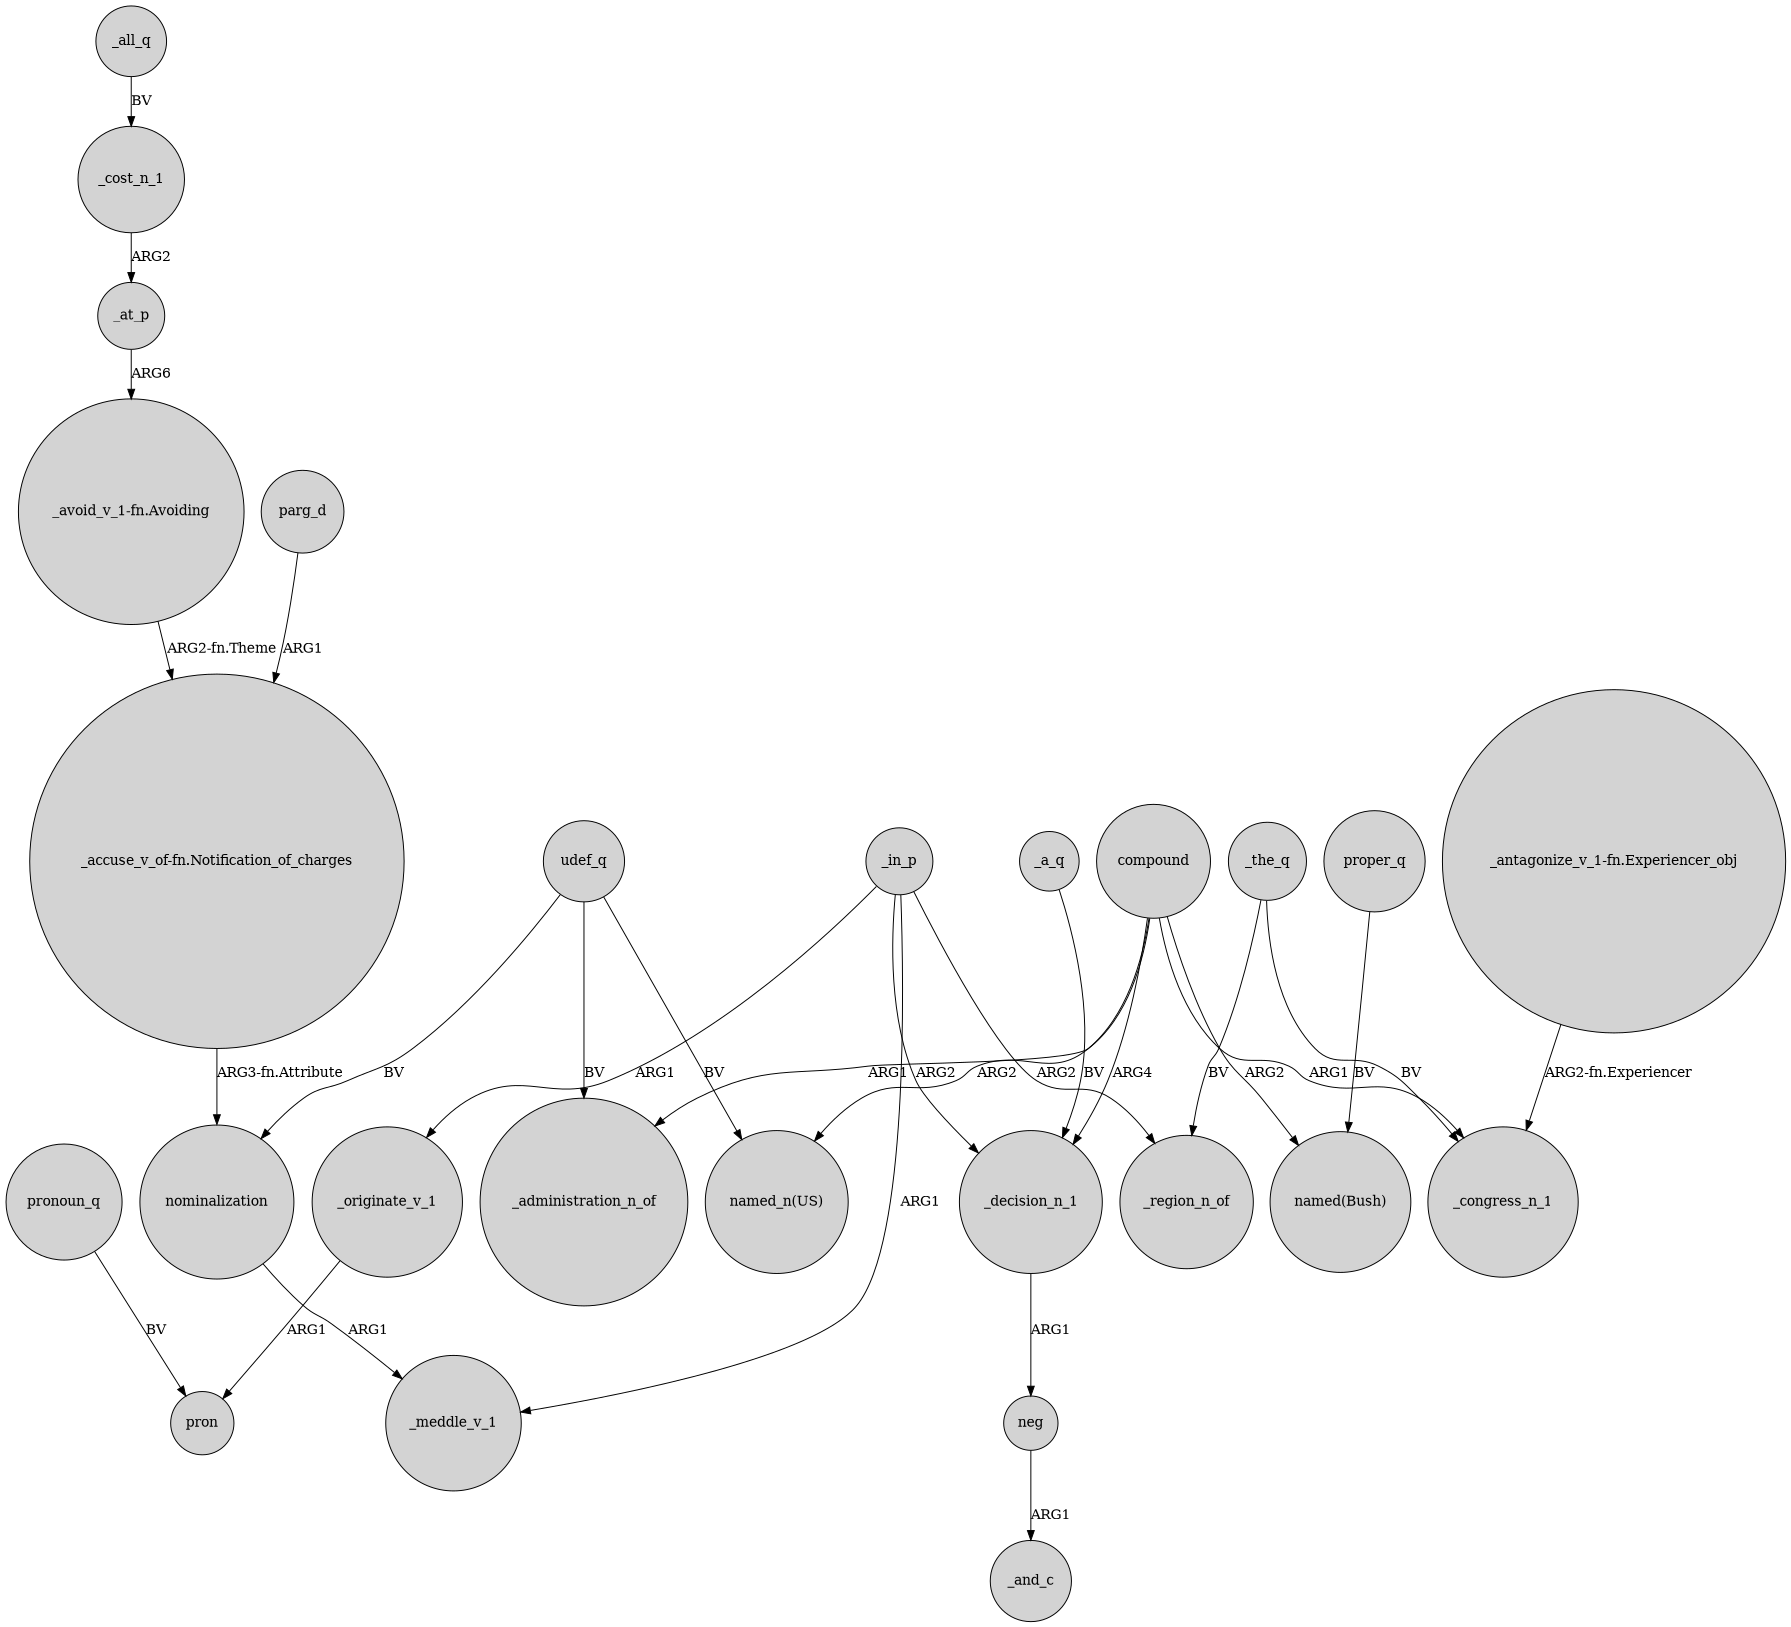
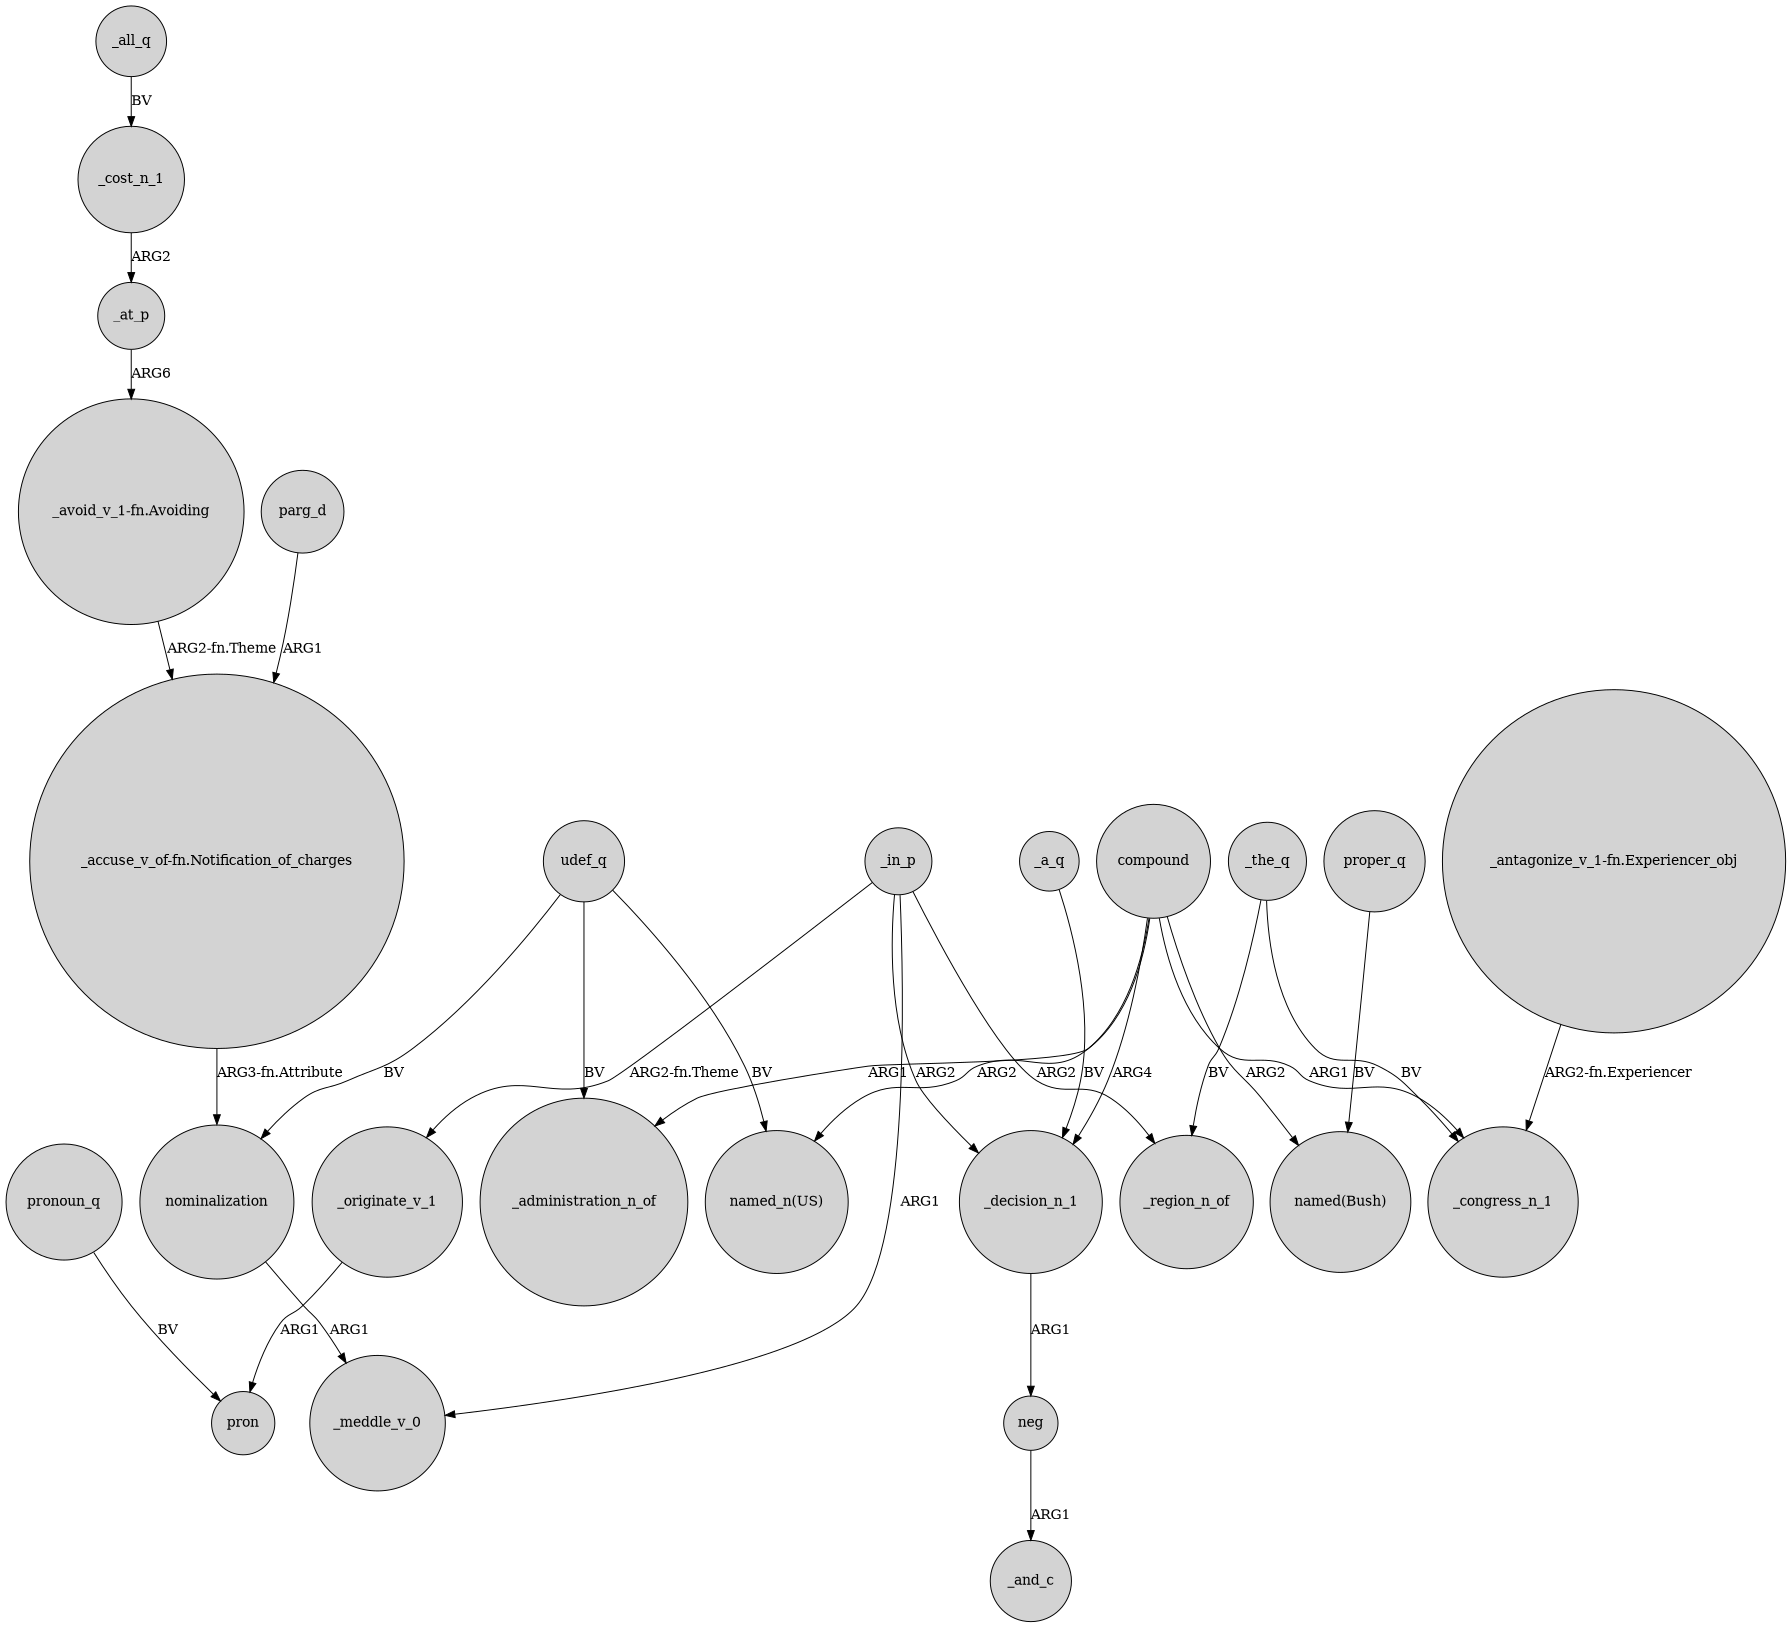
edge "_in_p" -> "_originate_v_1": label "ARG1" -> "ARG2-fn.Theme"
node "_meddle_v_1": label "_meddle_v_1" -> "_meddle_v_0"
